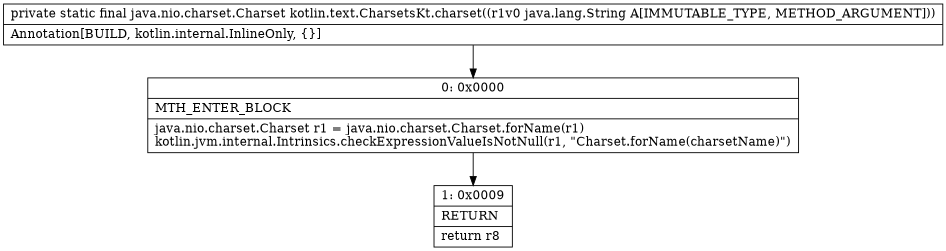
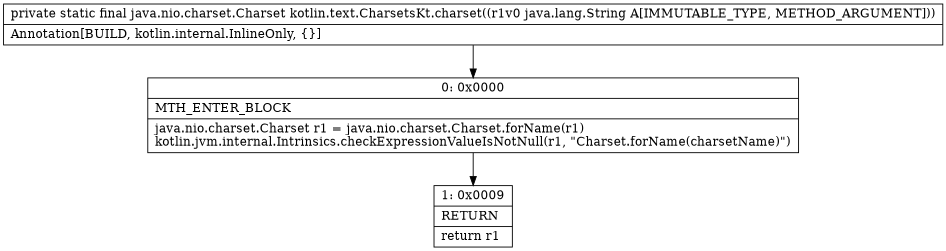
node "1: 0x0009": text "return r8" -> "return r1"
